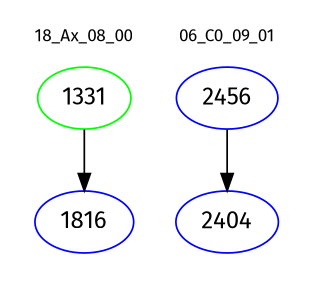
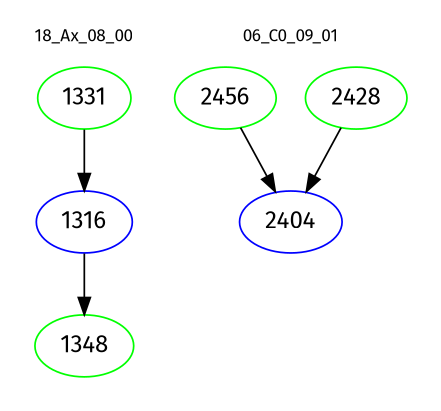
node "2456": color blue -> green
node "2428": added
node "1816": label "1816" -> "1316"
node "1348": added
